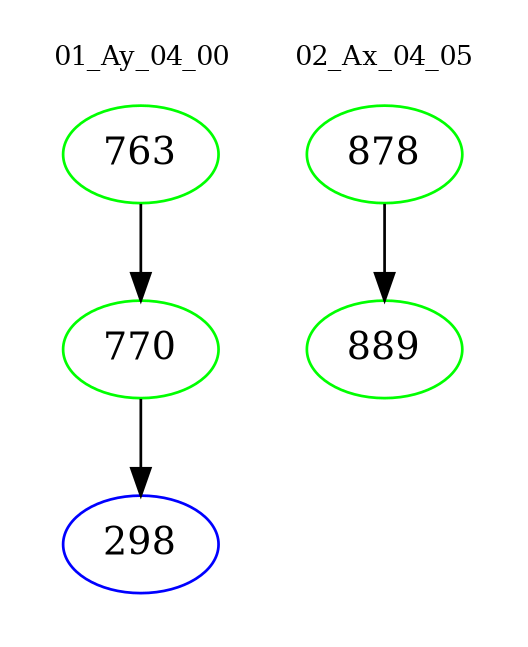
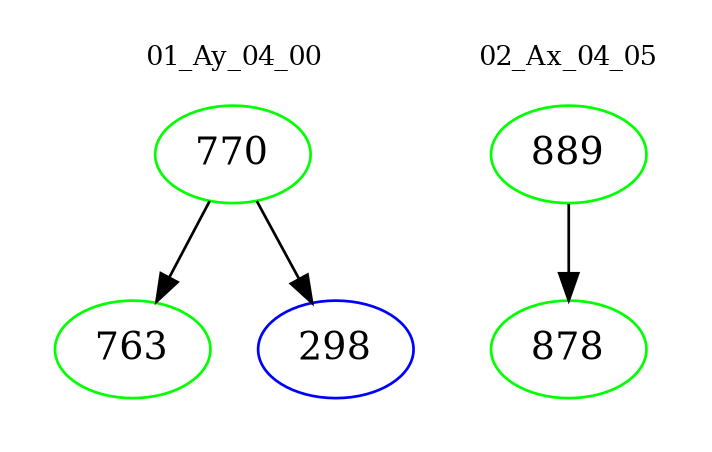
edge "763" -> "770": reversed
edge "878" -> "889": reversed
